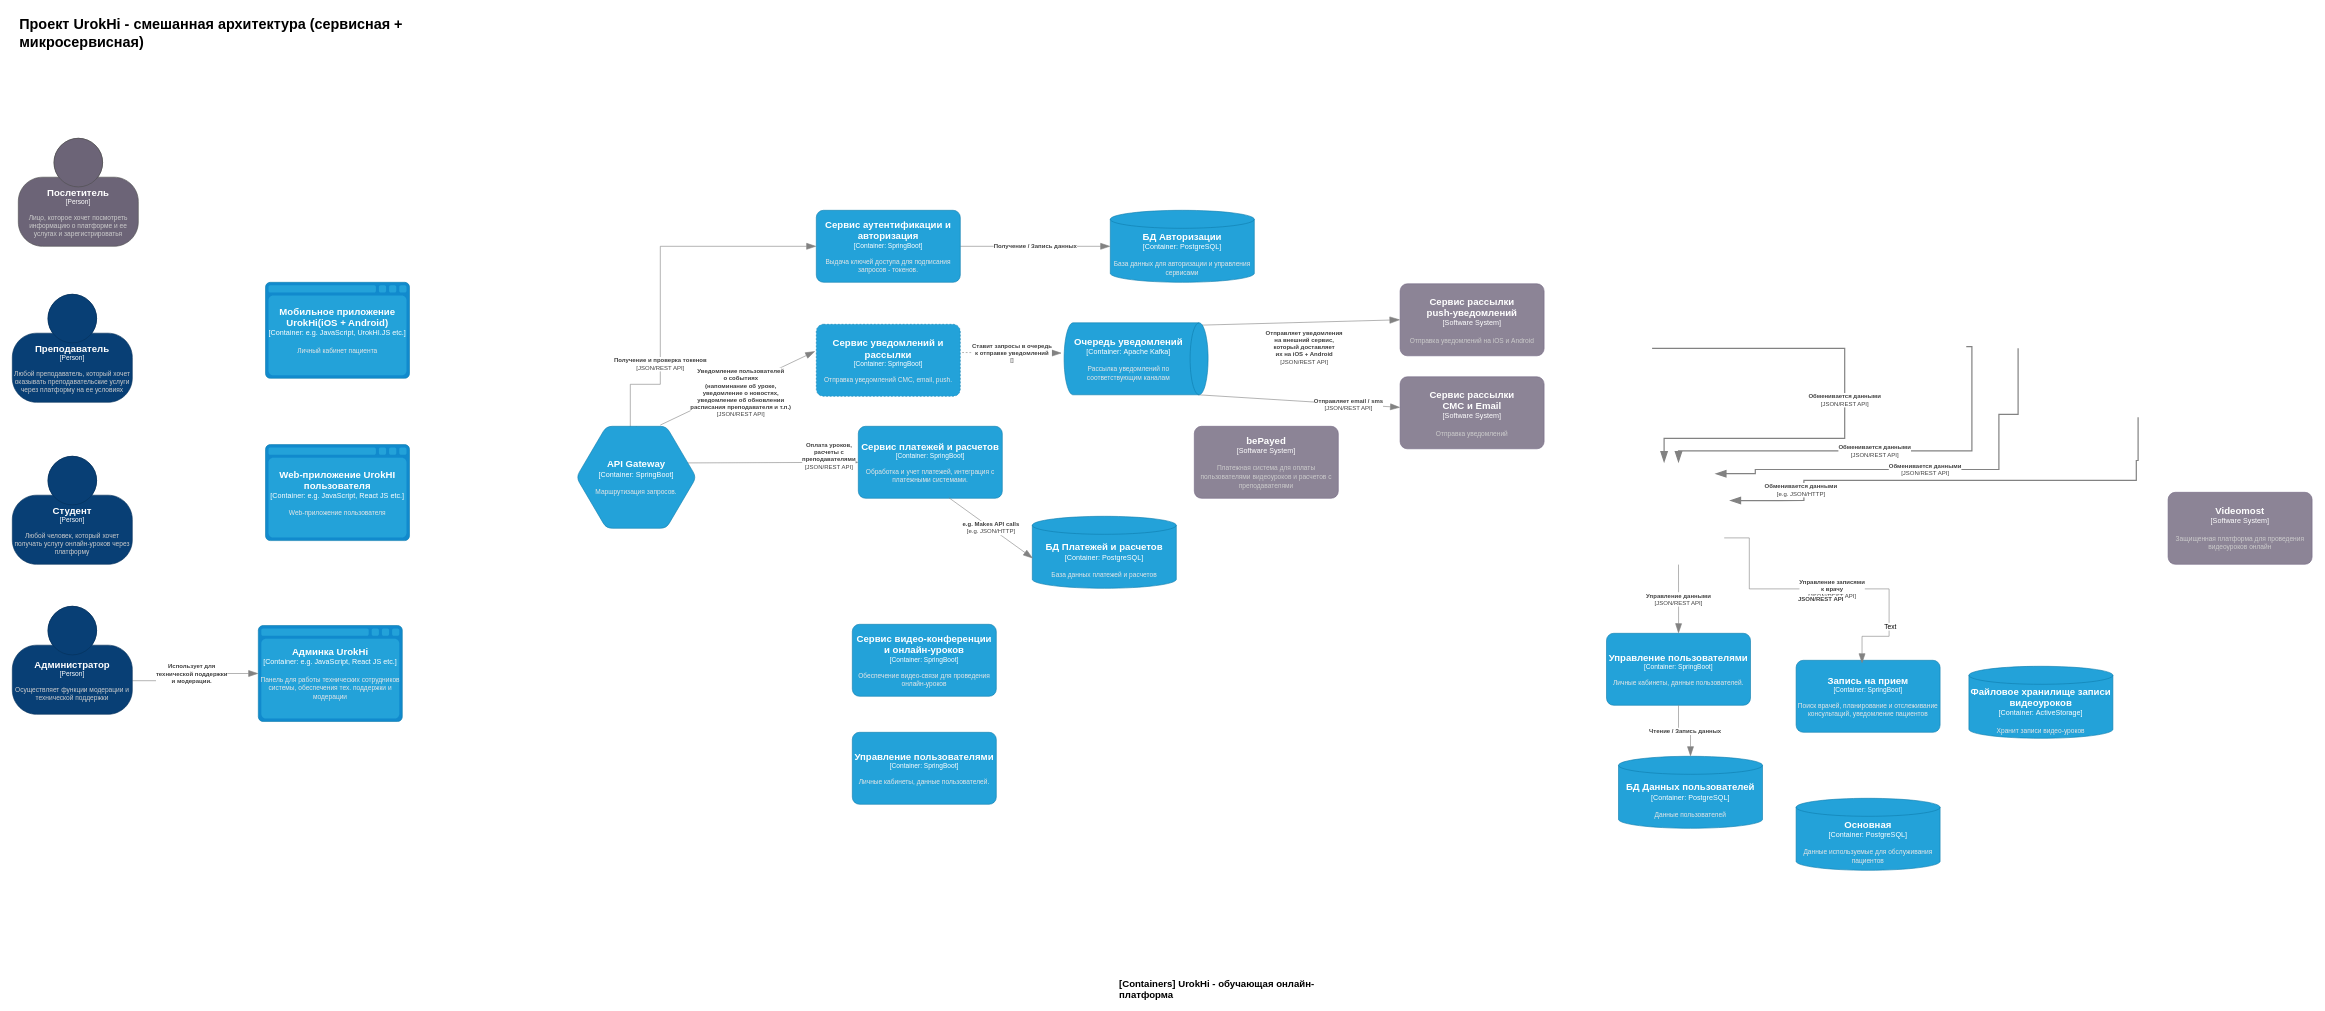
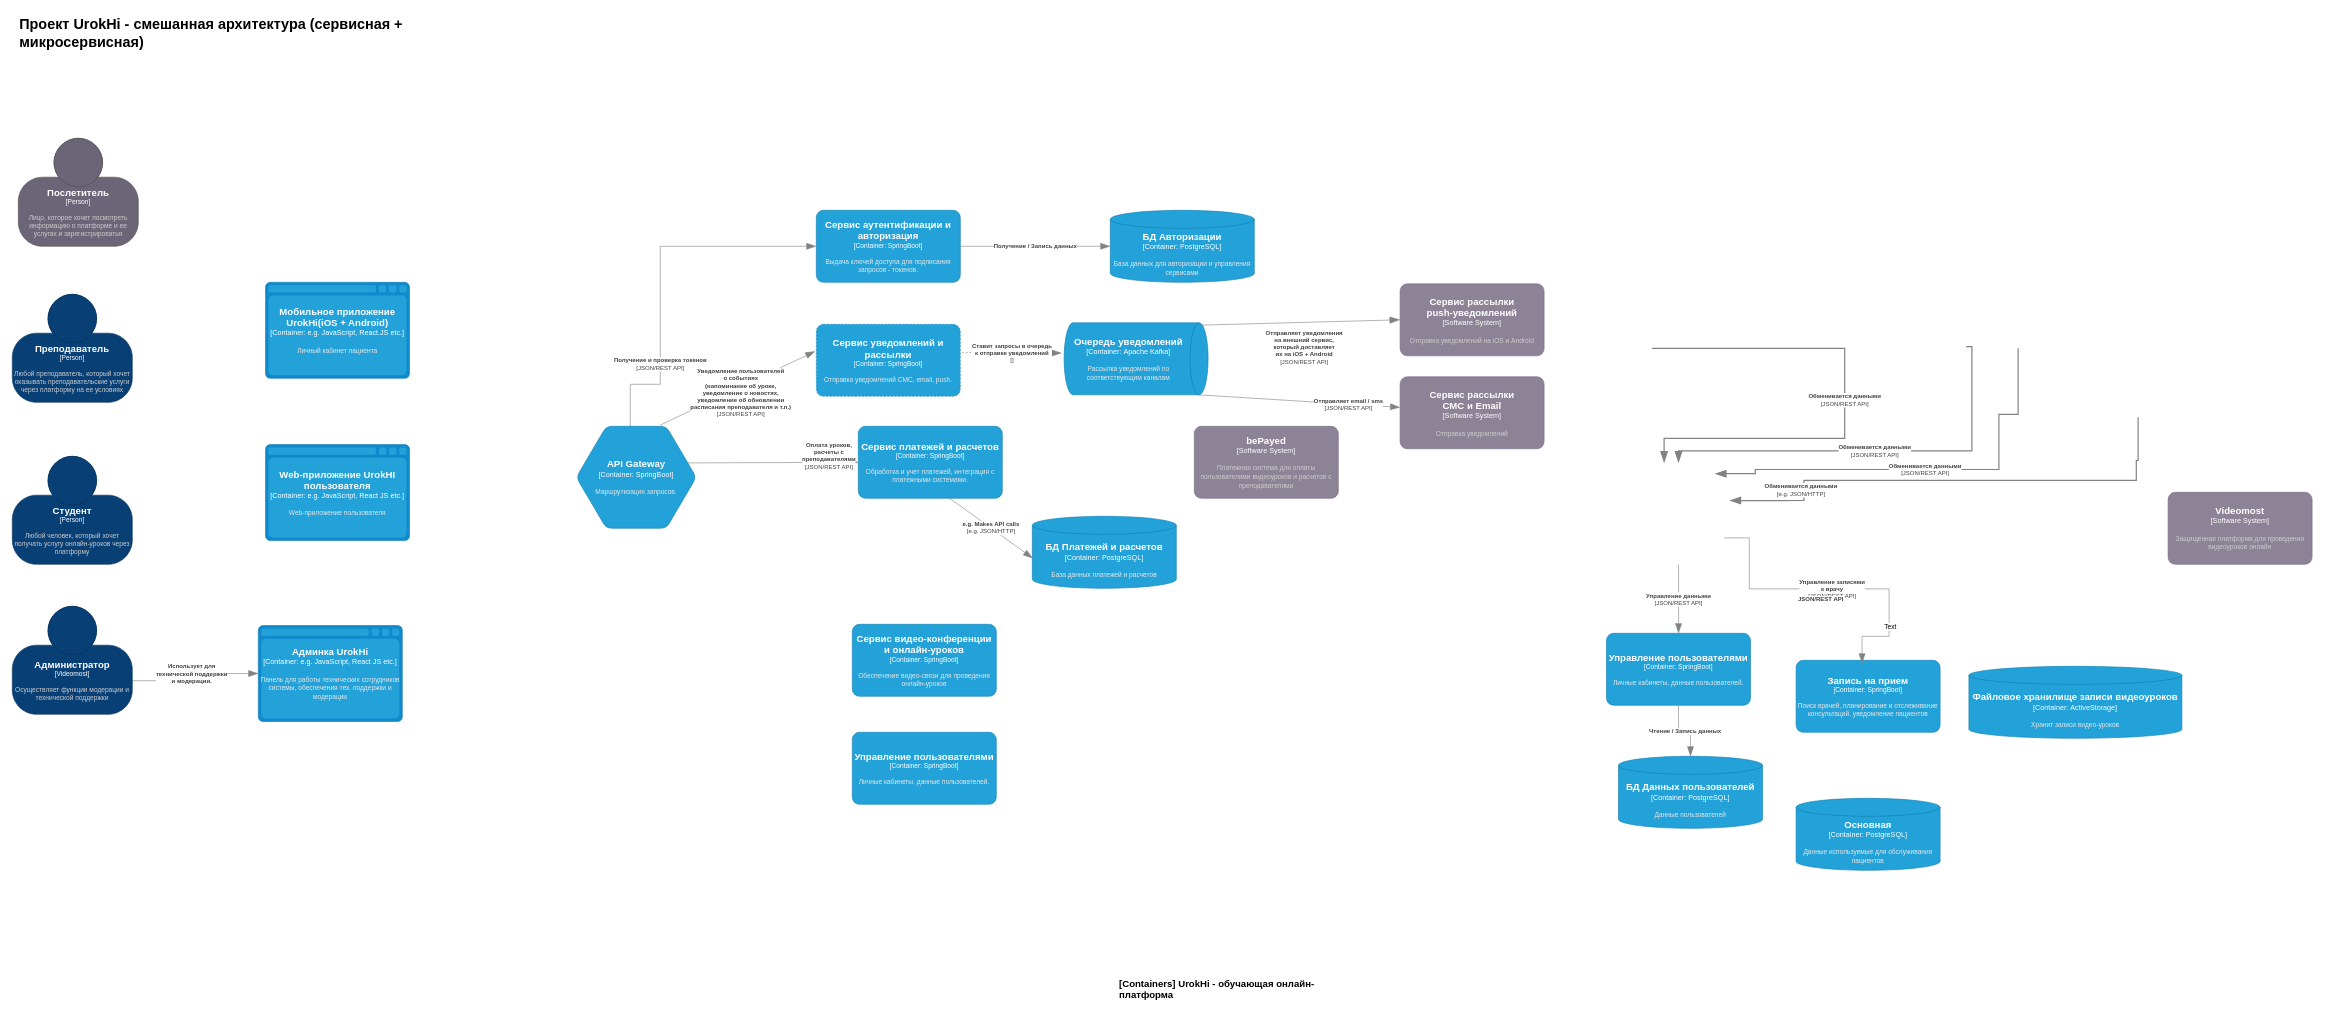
node "Мобильное приложение UrokHi(iOS + Android) [Container: e.g. JavaScript, UrokHI.JS etc.] Личный кабинет пациента": label "Мобильное приложение UrokHi(iOS + Android) [Container: e.g. JavaScript, UrokHI.JS etc.] Личный кабинет пациента" -> "Мобильное приложение UrokHi(iOS + Android) [Container: e.g. JavaScript, React.JS etc.] Личный кабинет пациента"
node "Администратор [Person] Осуществляет функции модерации и технической поддержки": label "Администратор [Person] Осуществляет функции модерации и технической поддержки" -> "Администратор [Videomost] Осуществляет функции модерации и технической поддержки"
node "Файловое хранилище записи видеоуроков [Container: ActiveStorage] Хранит записи видео-уроков": size 144x72 -> 213x72
